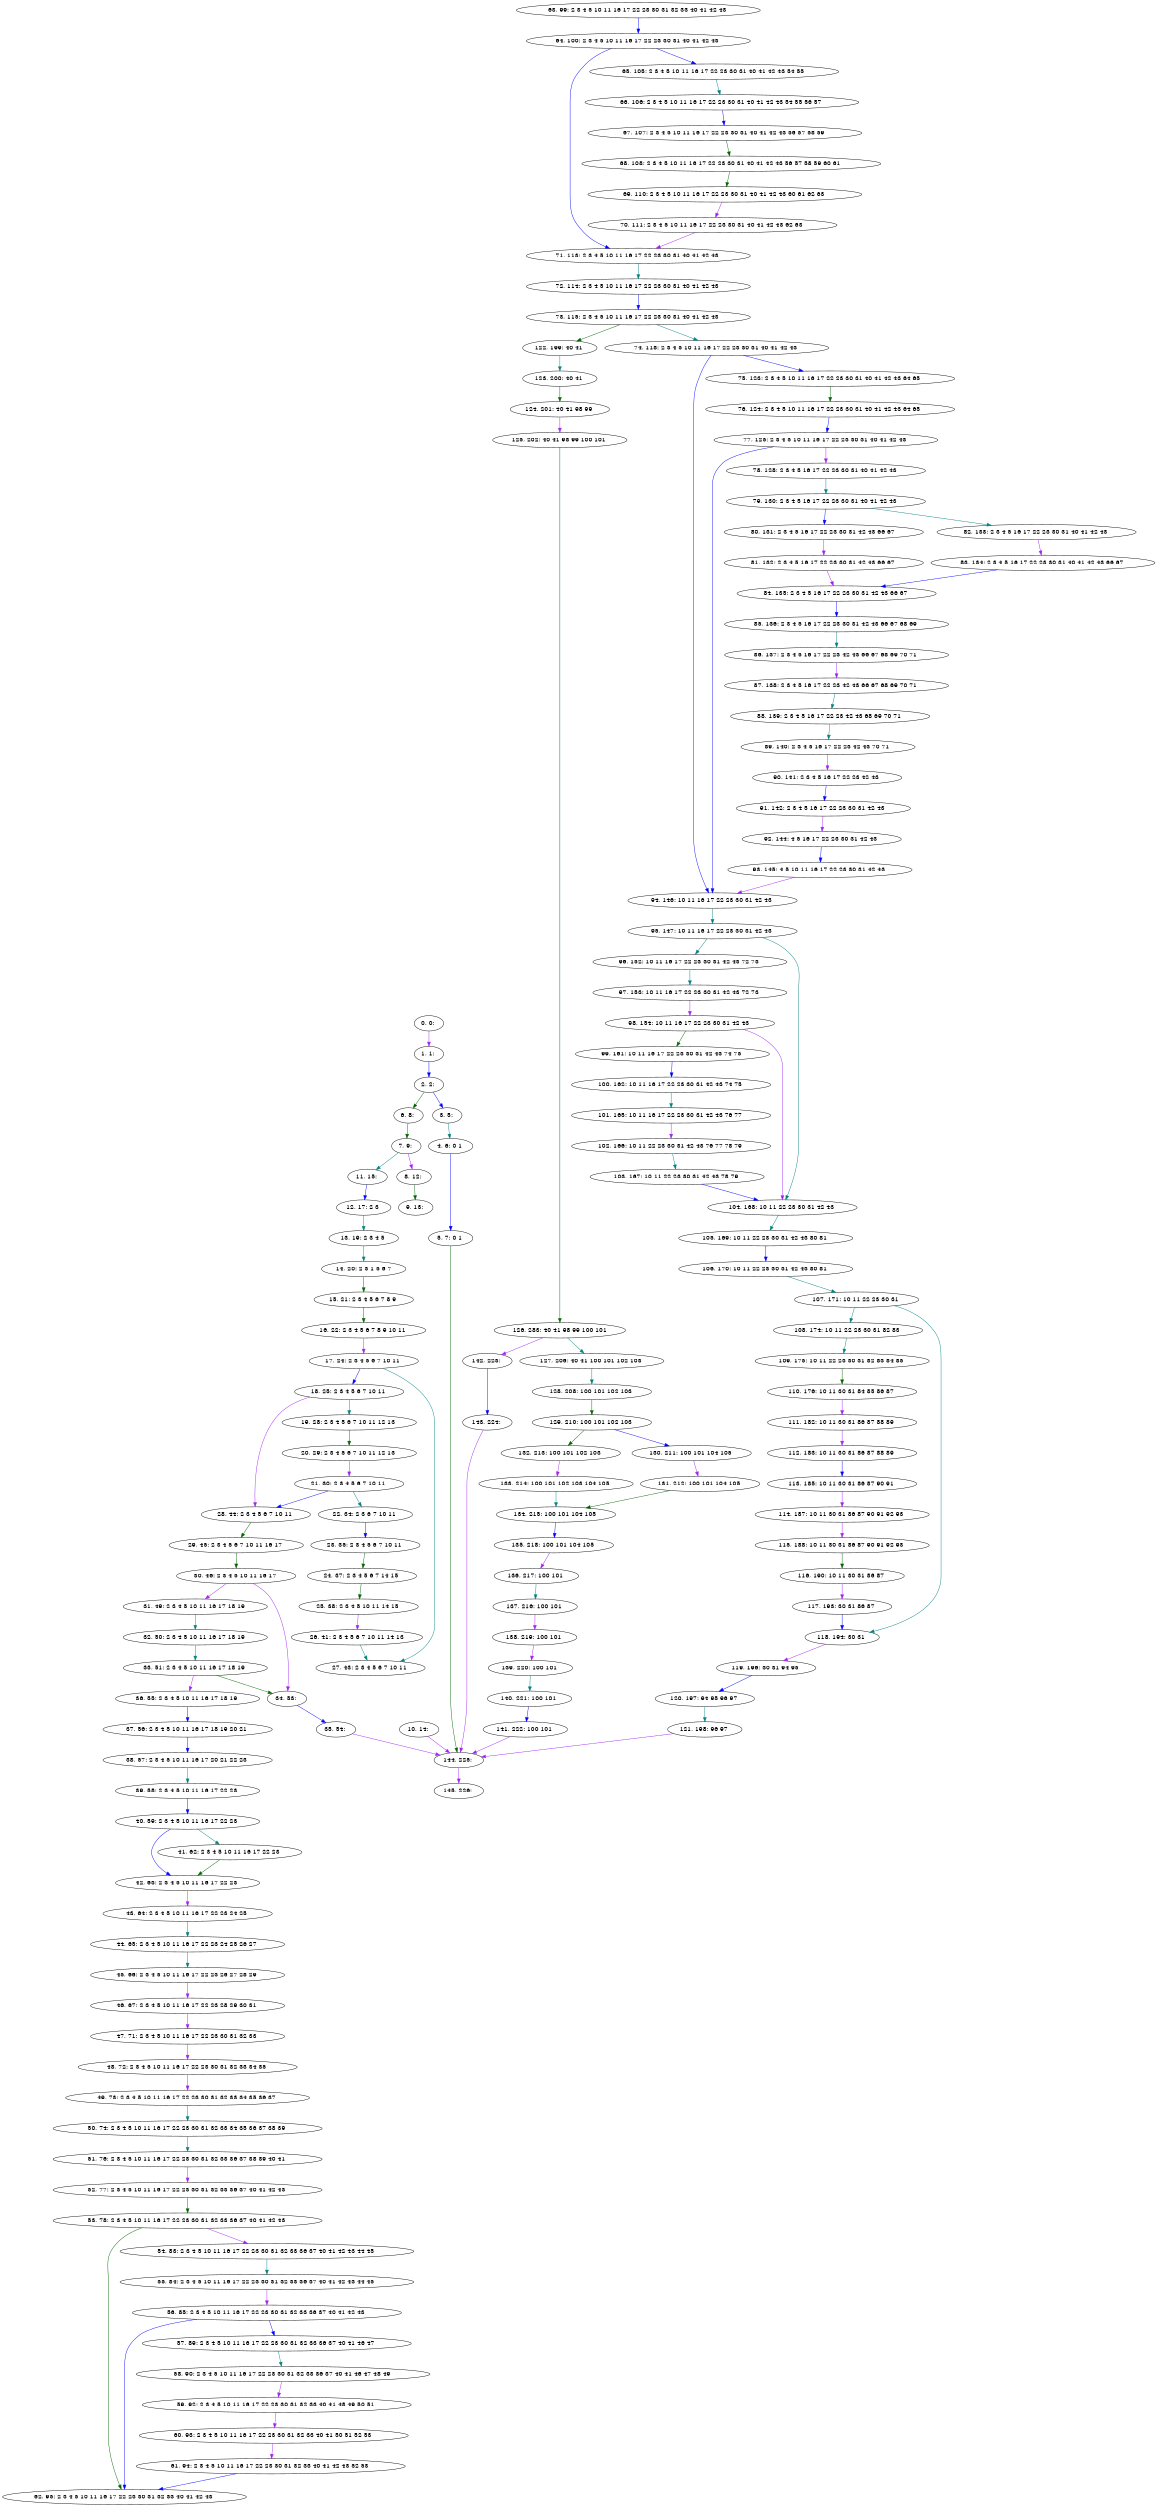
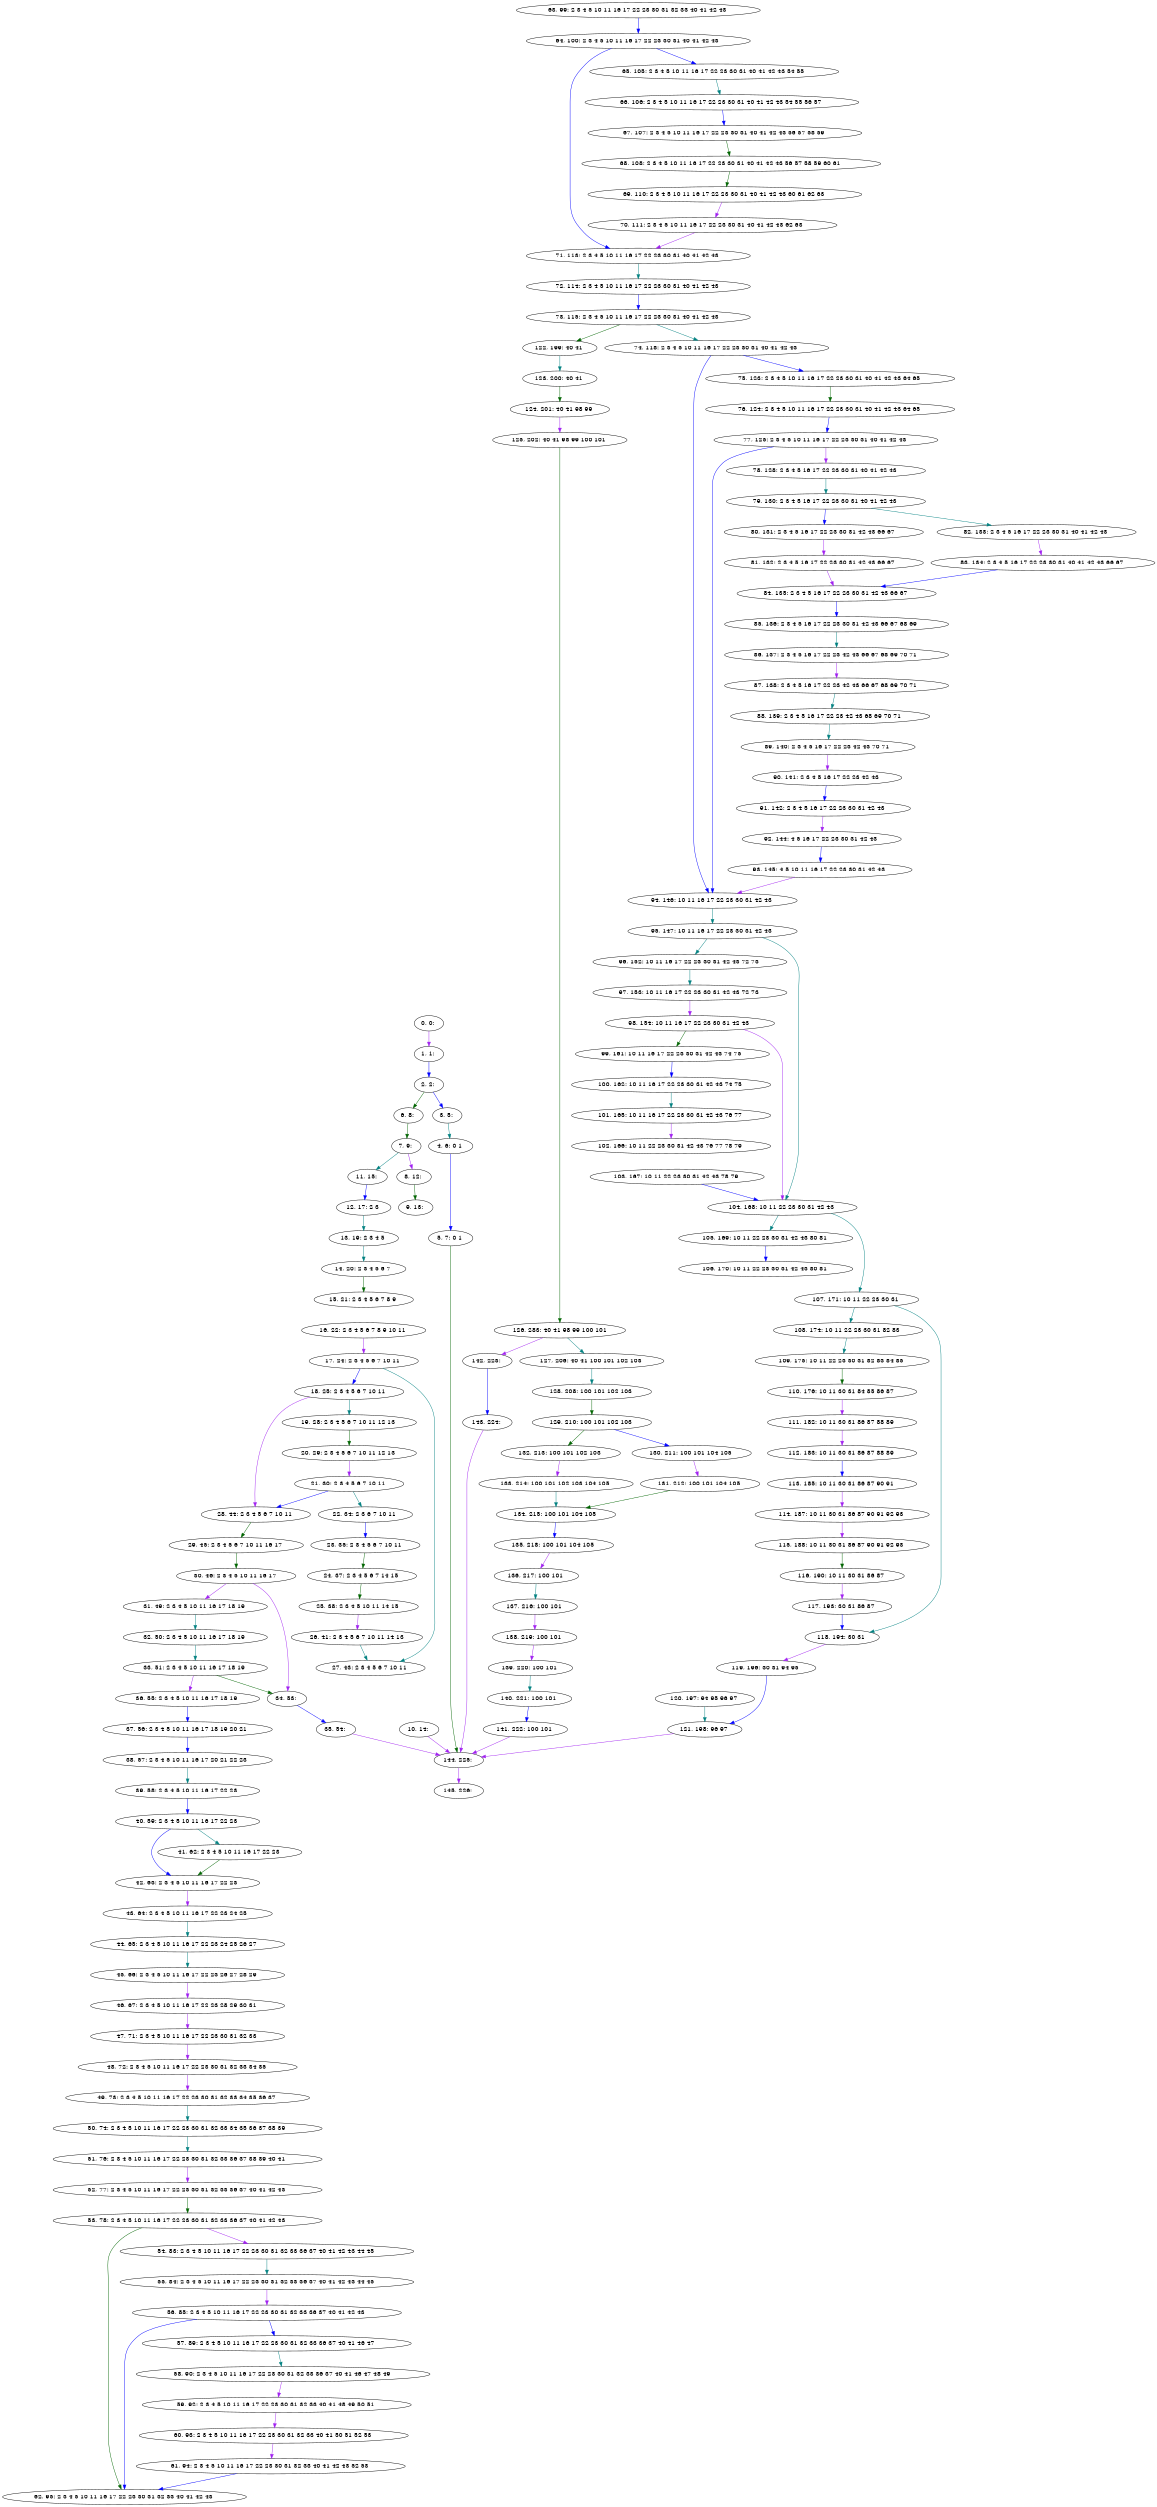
edge "102, 166: 10 11 22 23 30 31 42 43 76 77 78 79" -> "103, 167: 10 11 22 23 30 31 42 43 78 79": removed
node "14, 20: 2 3 1 5 6 7": label "14, 20: 2 3 1 5 6 7" -> "14, 20: 2 3 4 5 6 7"
edge "106, 170: 10 11 22 23 30 31 42 43 80 81" -> "107, 171: 10 11 22 23 30 31": now "104, 168: 10 11 22 23 30 31 42 43" -> "107, 171: 10 11 22 23 30 31"
edge "15, 21: 2 3 4 5 6 7 8 9" -> "16, 22: 2 3 4 5 6 7 8 9 10 11": removed
edge "119, 196: 30 31 94 95" -> "120, 197: 94 95 96 97": now "119, 196: 30 31 94 95" -> "121, 198: 96 97"
